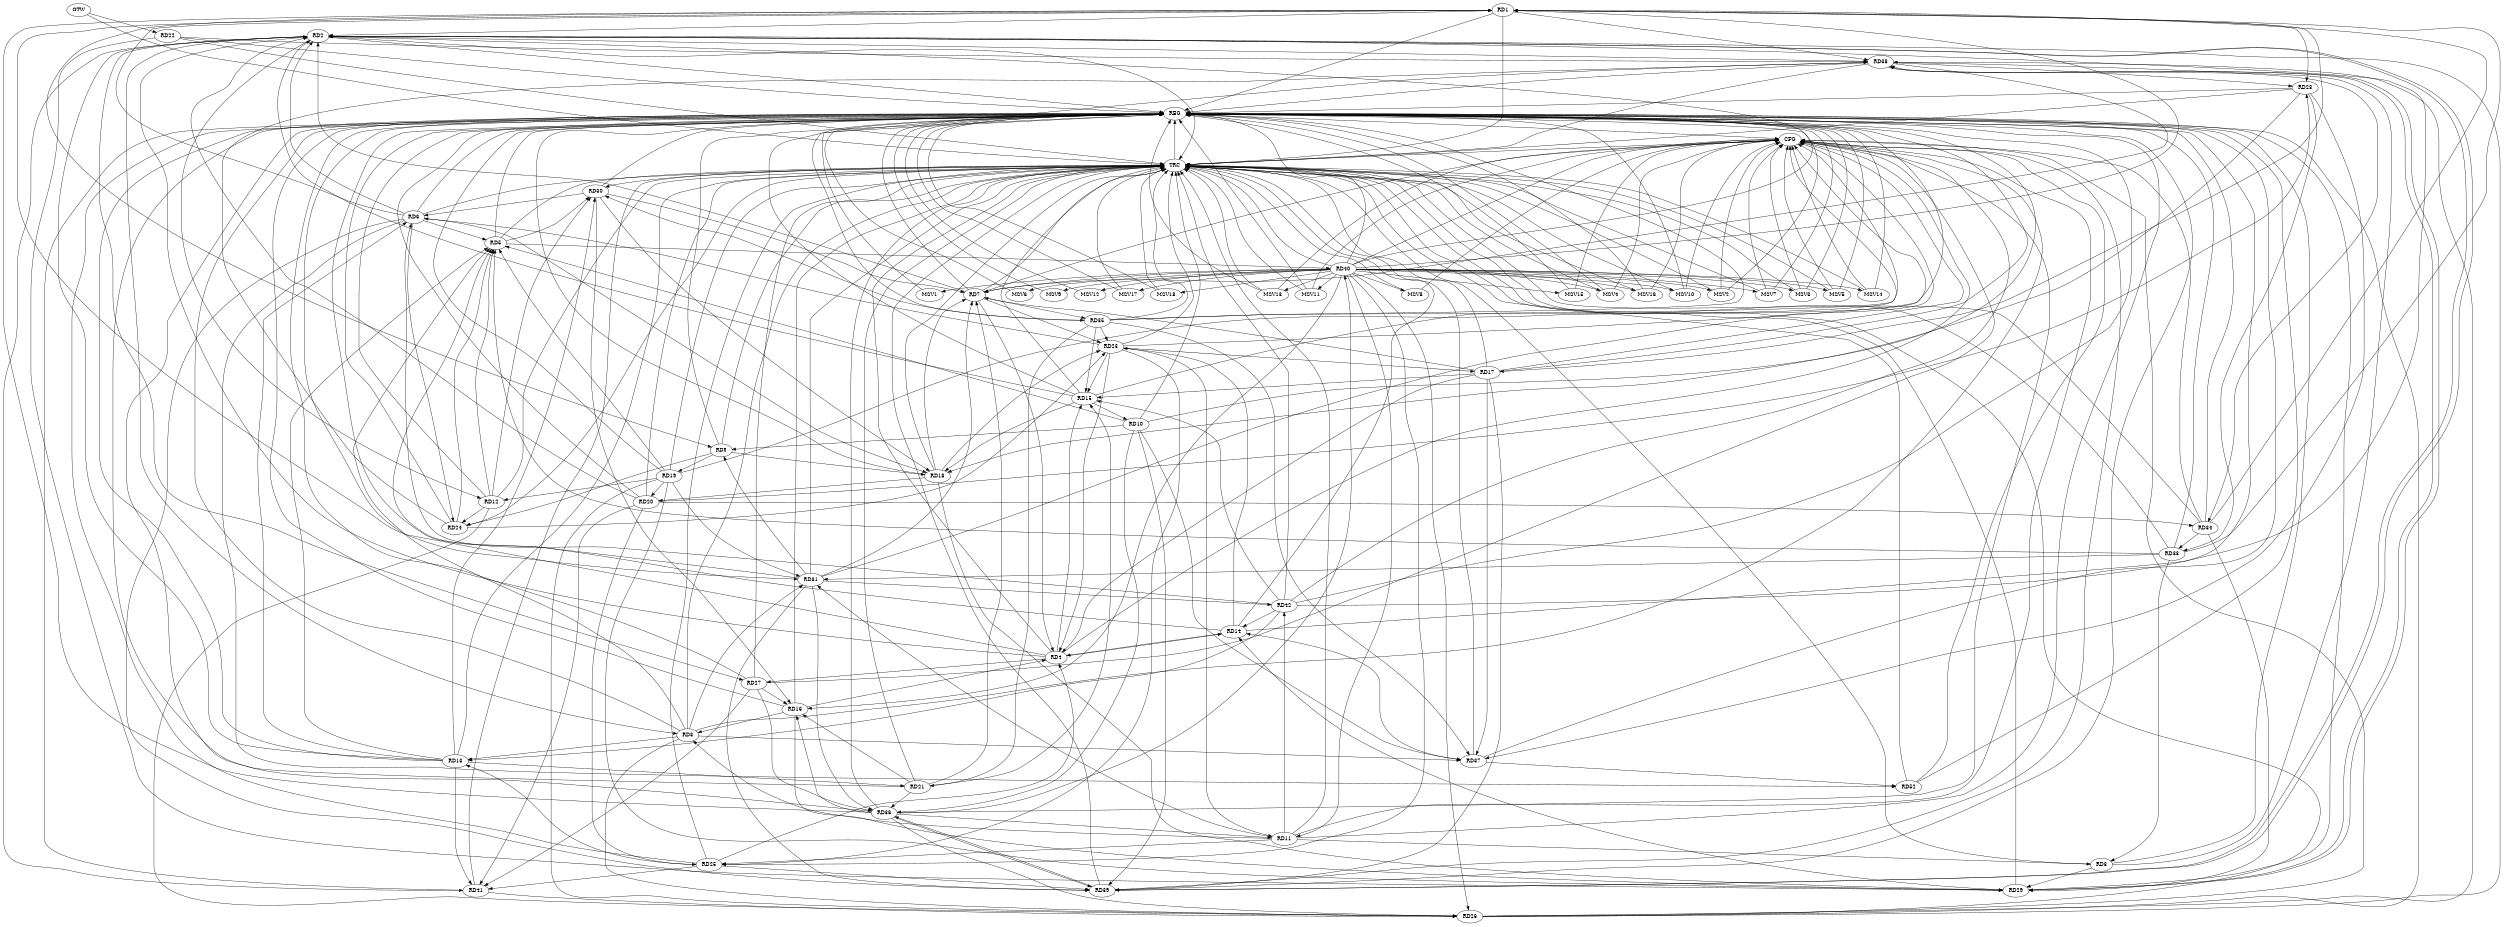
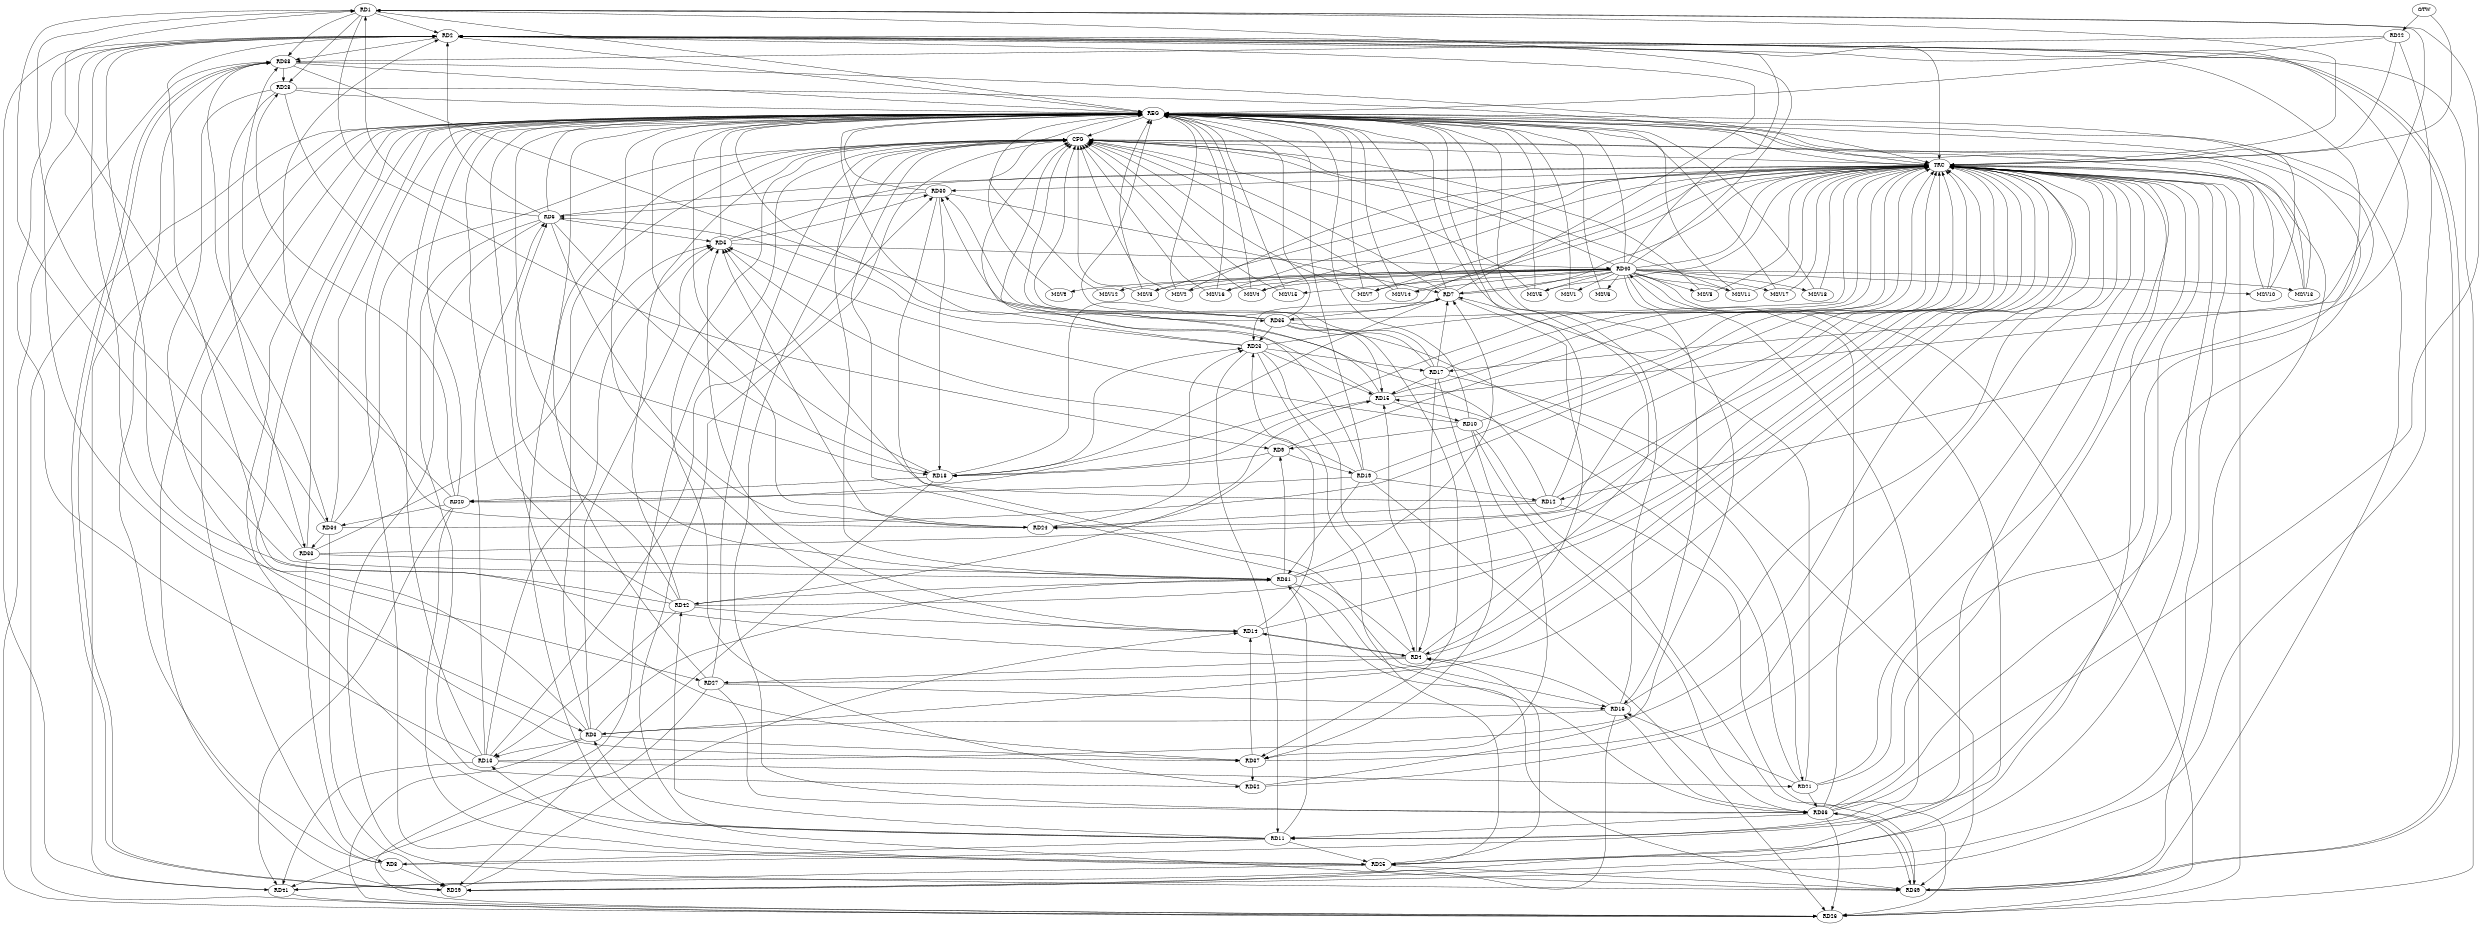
edge "RD9" -> "REG": removed
edge "RD38" -> "RD7": removed
edge "RD19" -> "RD29": removed
